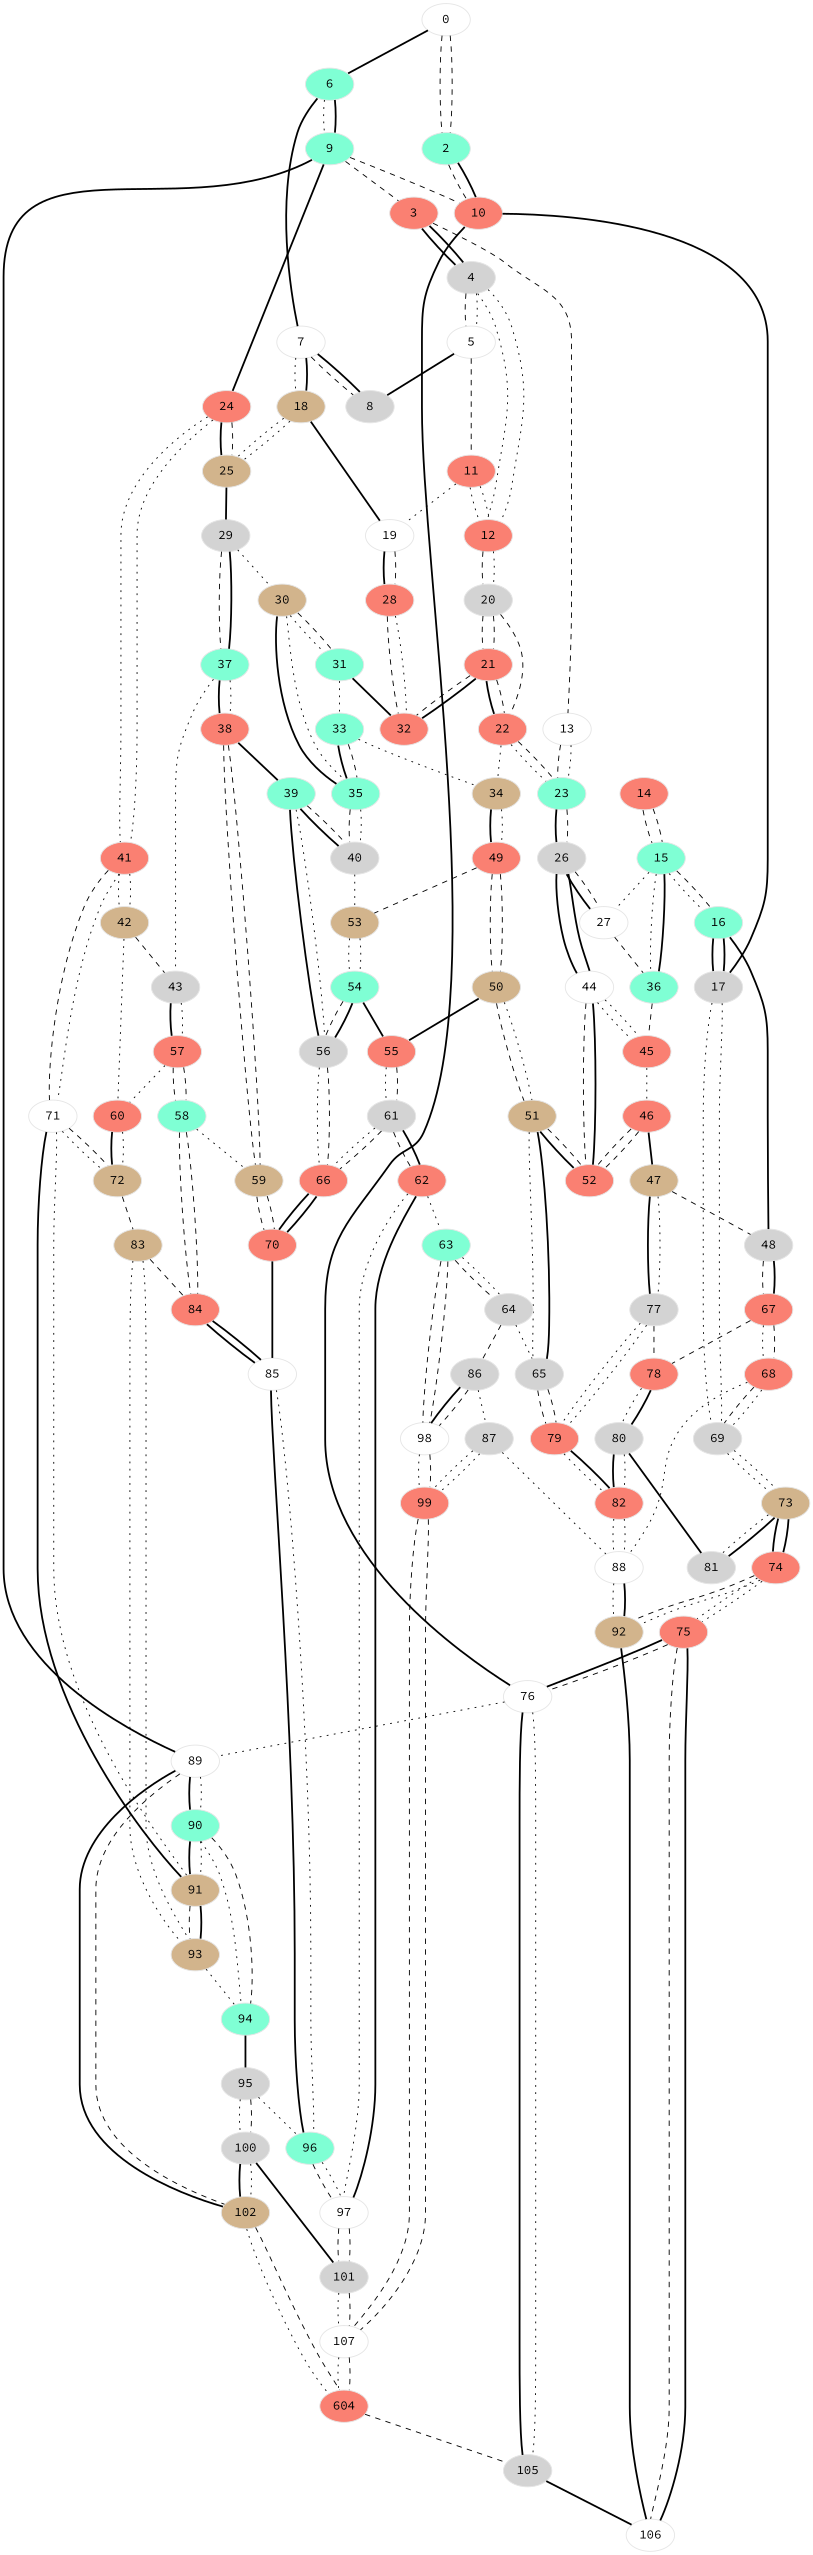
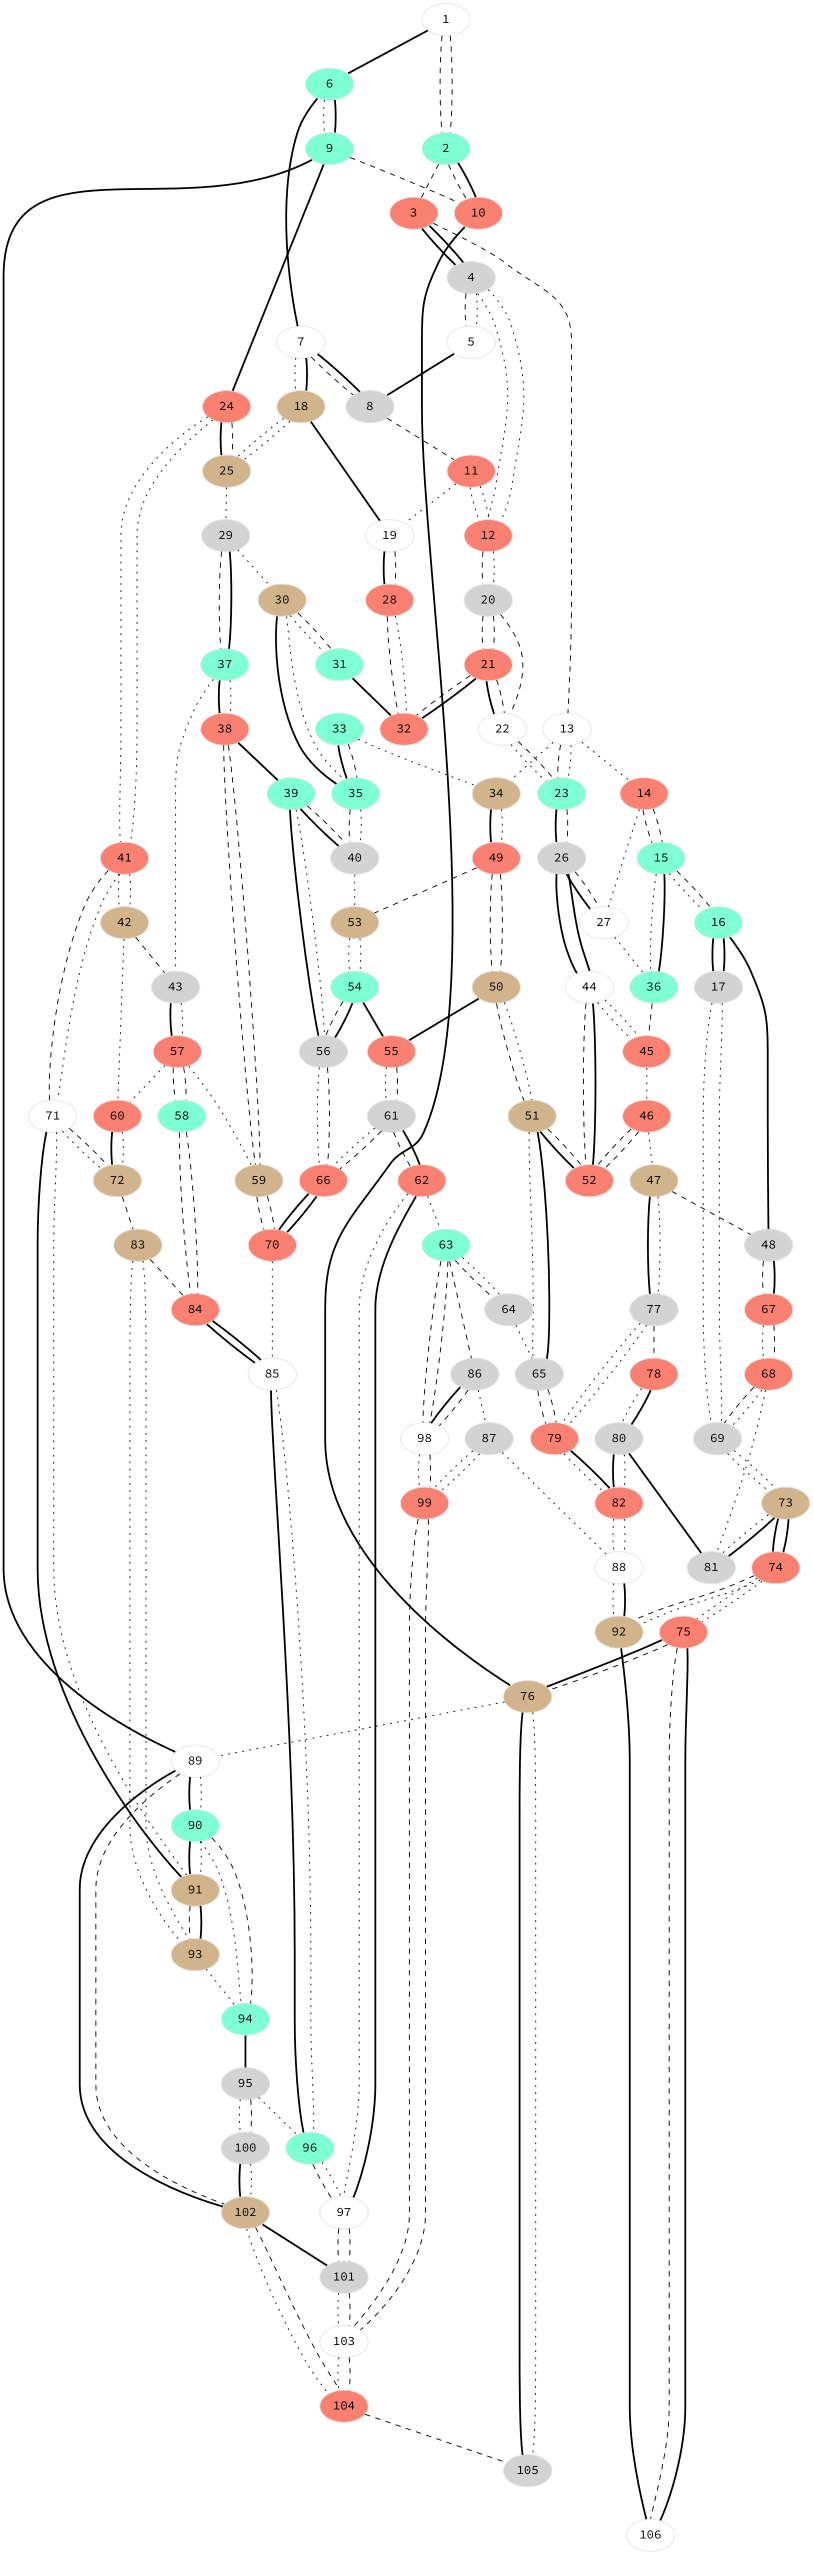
node "0": label "0" -> "1"
edge "9" -- "3": now "2" -- "3"
edge "5" -- "11": now "8" -- "11"
edge "10" -- "17": removed
edge "25" -- "29": style bold -> dotted
edge "31" -- "33": removed
node "22": fillcolor salmon -> white
edge "13" -- "14": added
edge "22" -- "34": now "13" -- "34"
edge "15" -- "27": now "14" -- "27"
edge "27" -- "36": style dashed -> dotted
edge "58" -- "59": now "57" -- "59"
edge "46" -- "47": style bold -> dotted
edge "70" -- "85": style bold -> dotted
edge "64" -- "86": now "63" -- "86"
edge "67" -- "78": removed
edge "68" -- "88": now "68" -- "81"
node "76": fillcolor white -> tan
edge "100" -- "101": now "102" -- "101"
node "107": label "107" -> "103"
node "604": label "604" -> "104"
edge "105" -- "106": removed
